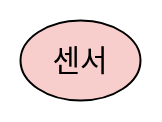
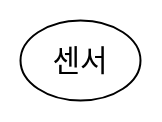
node "센서": fillcolor #f8cecc -> #ffffff
